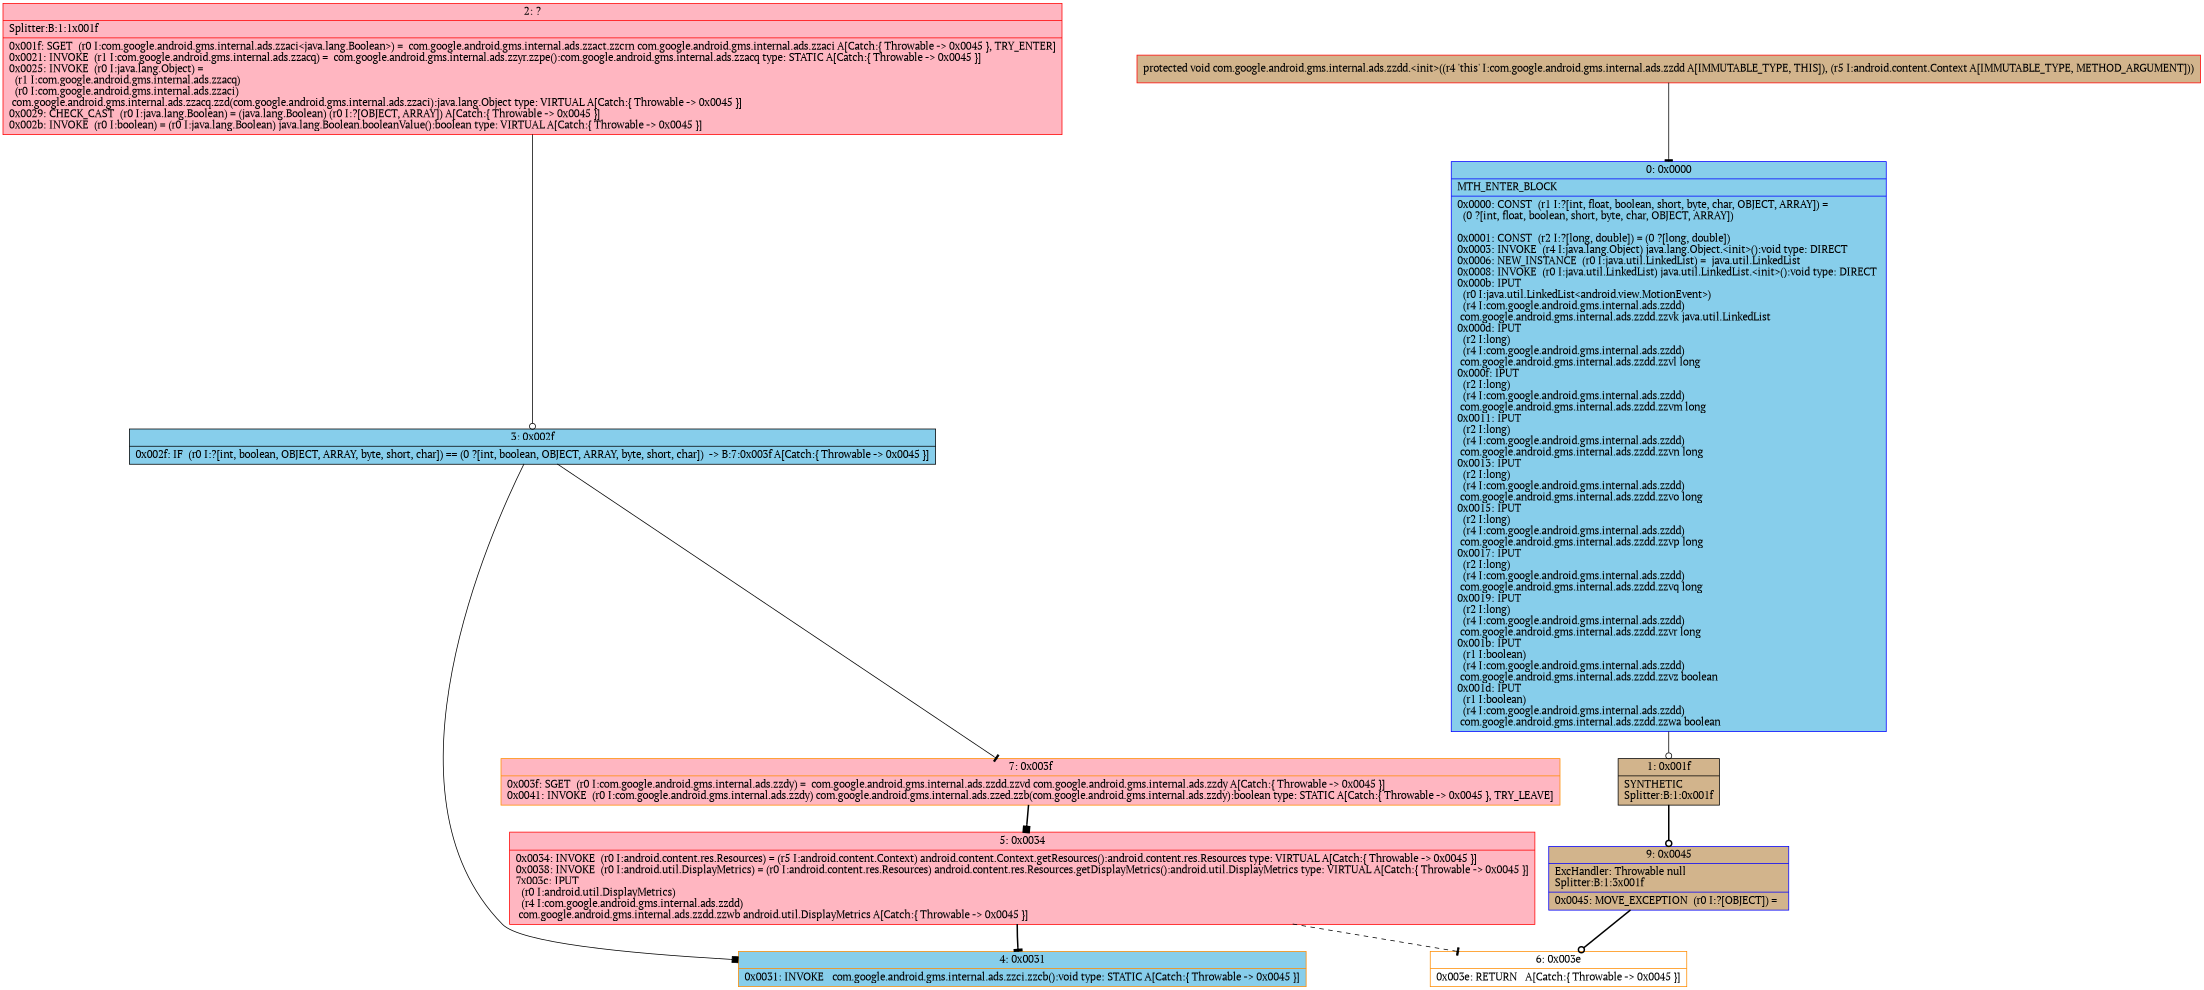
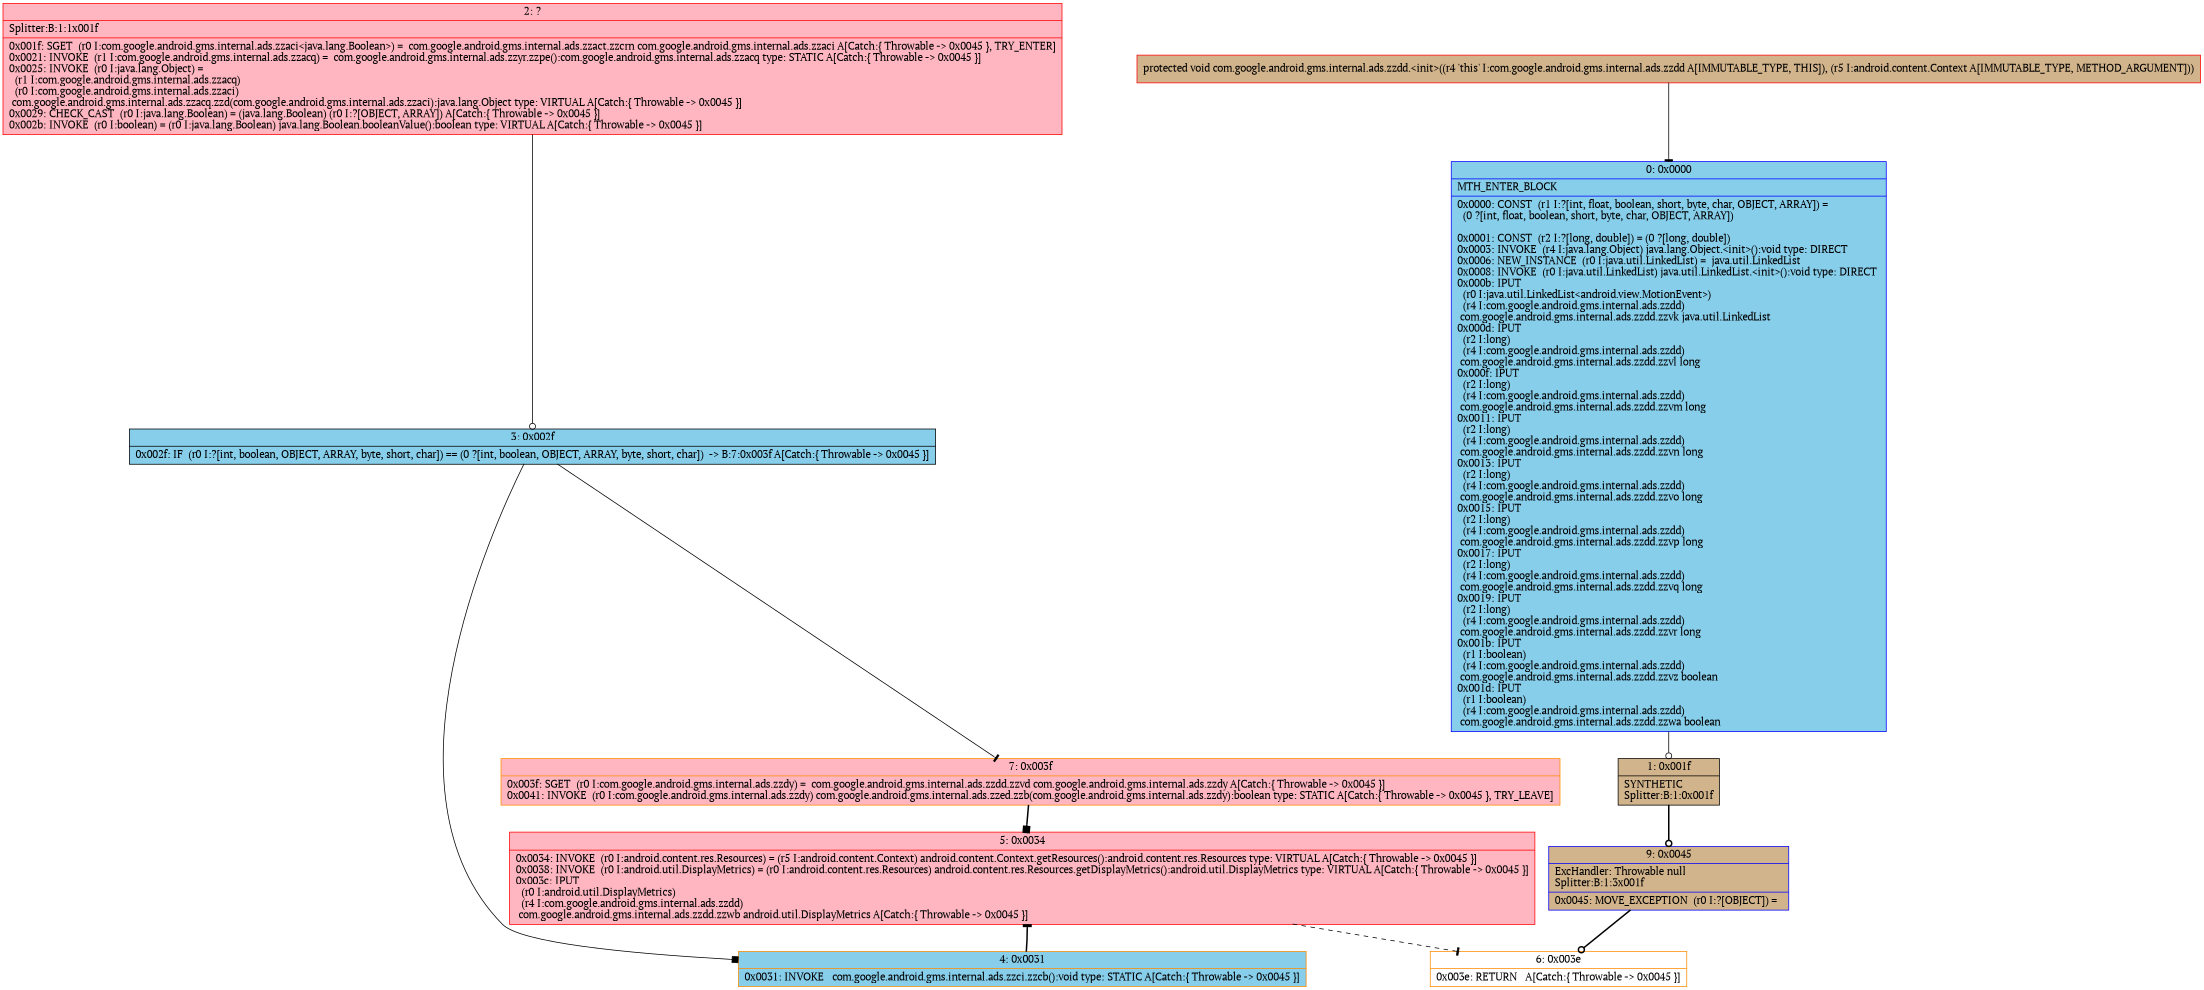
node "5: 0x0034": text "7x003c: IPUT" -> "0x003c: IPUT"
edge "5: 0x0034" -> "4: 0x0031": reversed
